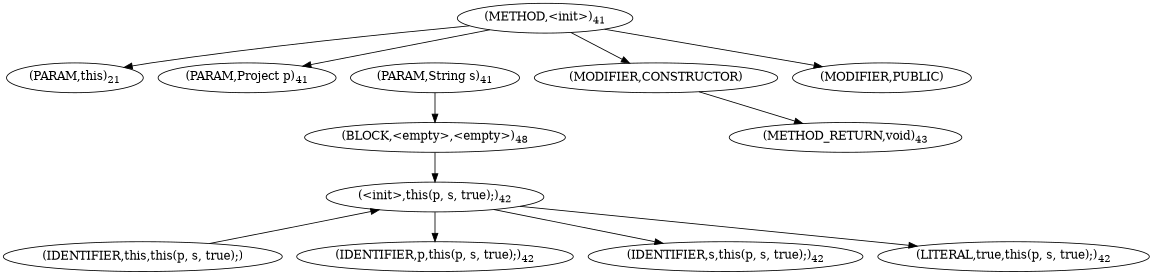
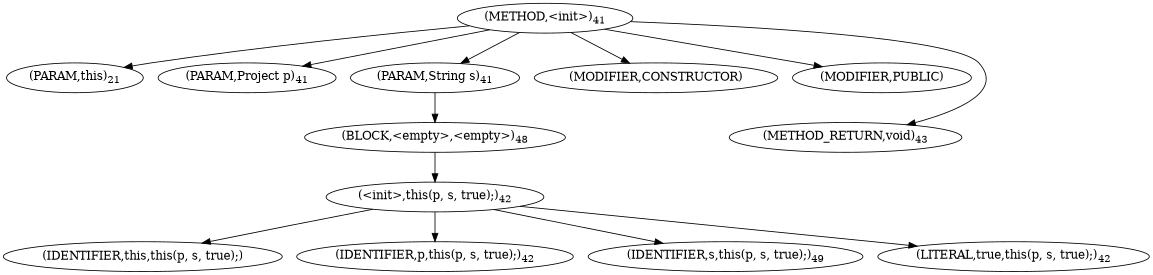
edge "(METHOD,<init>)" -> "(PARAM,String s)": added
edge "(MODIFIER,CONSTRUCTOR)" -> "(METHOD_RETURN,void)": now "(METHOD,<init>)" -> "(METHOD_RETURN,void)"
edge "(IDENTIFIER,this,this(p, s, true);)" -> "(<init>,this(p, s, true);)": reversed
node "(IDENTIFIER,s,this(p, s, true);)": text "42" -> "49"
